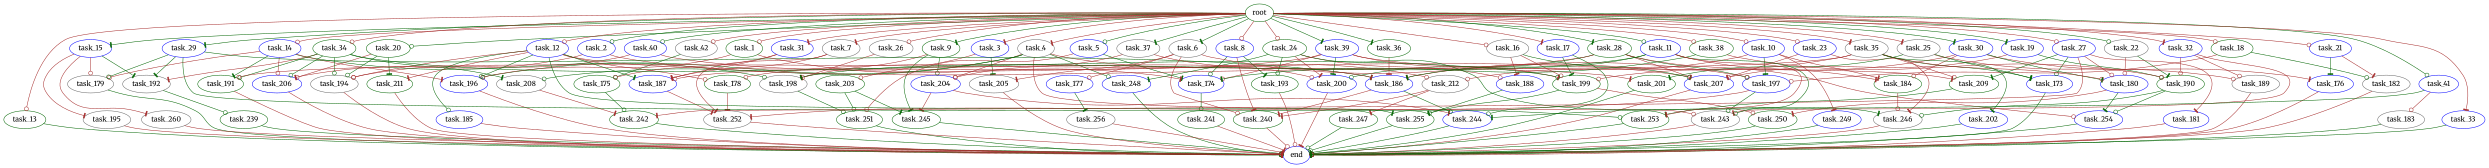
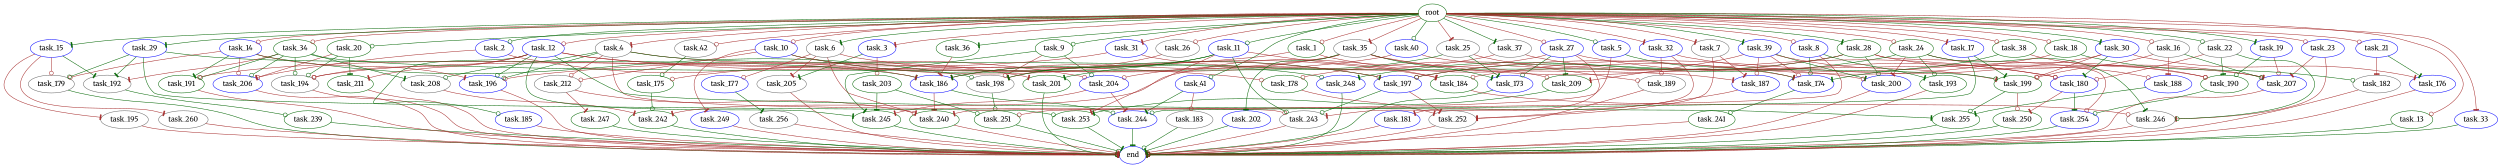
edge "root" -> "task_9": arrowhead tee -> odot
edge "task_12" -> "task_187": now "task_12" -> "task_245"
edge "task_190" -> "task_246": now "task_22" -> "task_246"
edge "task_249" -> "end": color darkgreen -> brown
